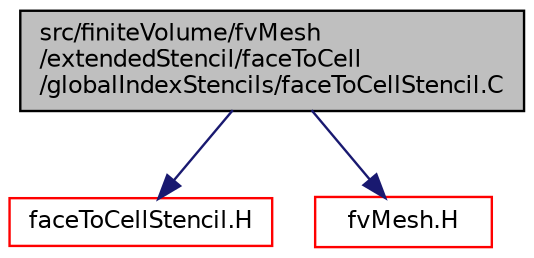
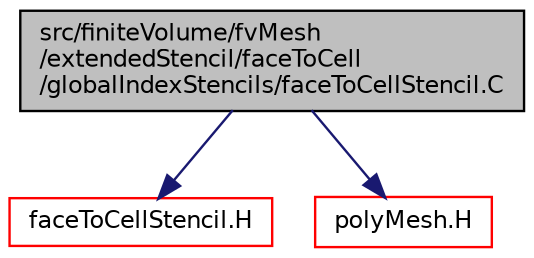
node "fvMesh.H": label "fvMesh.H" -> "polyMesh.H"
